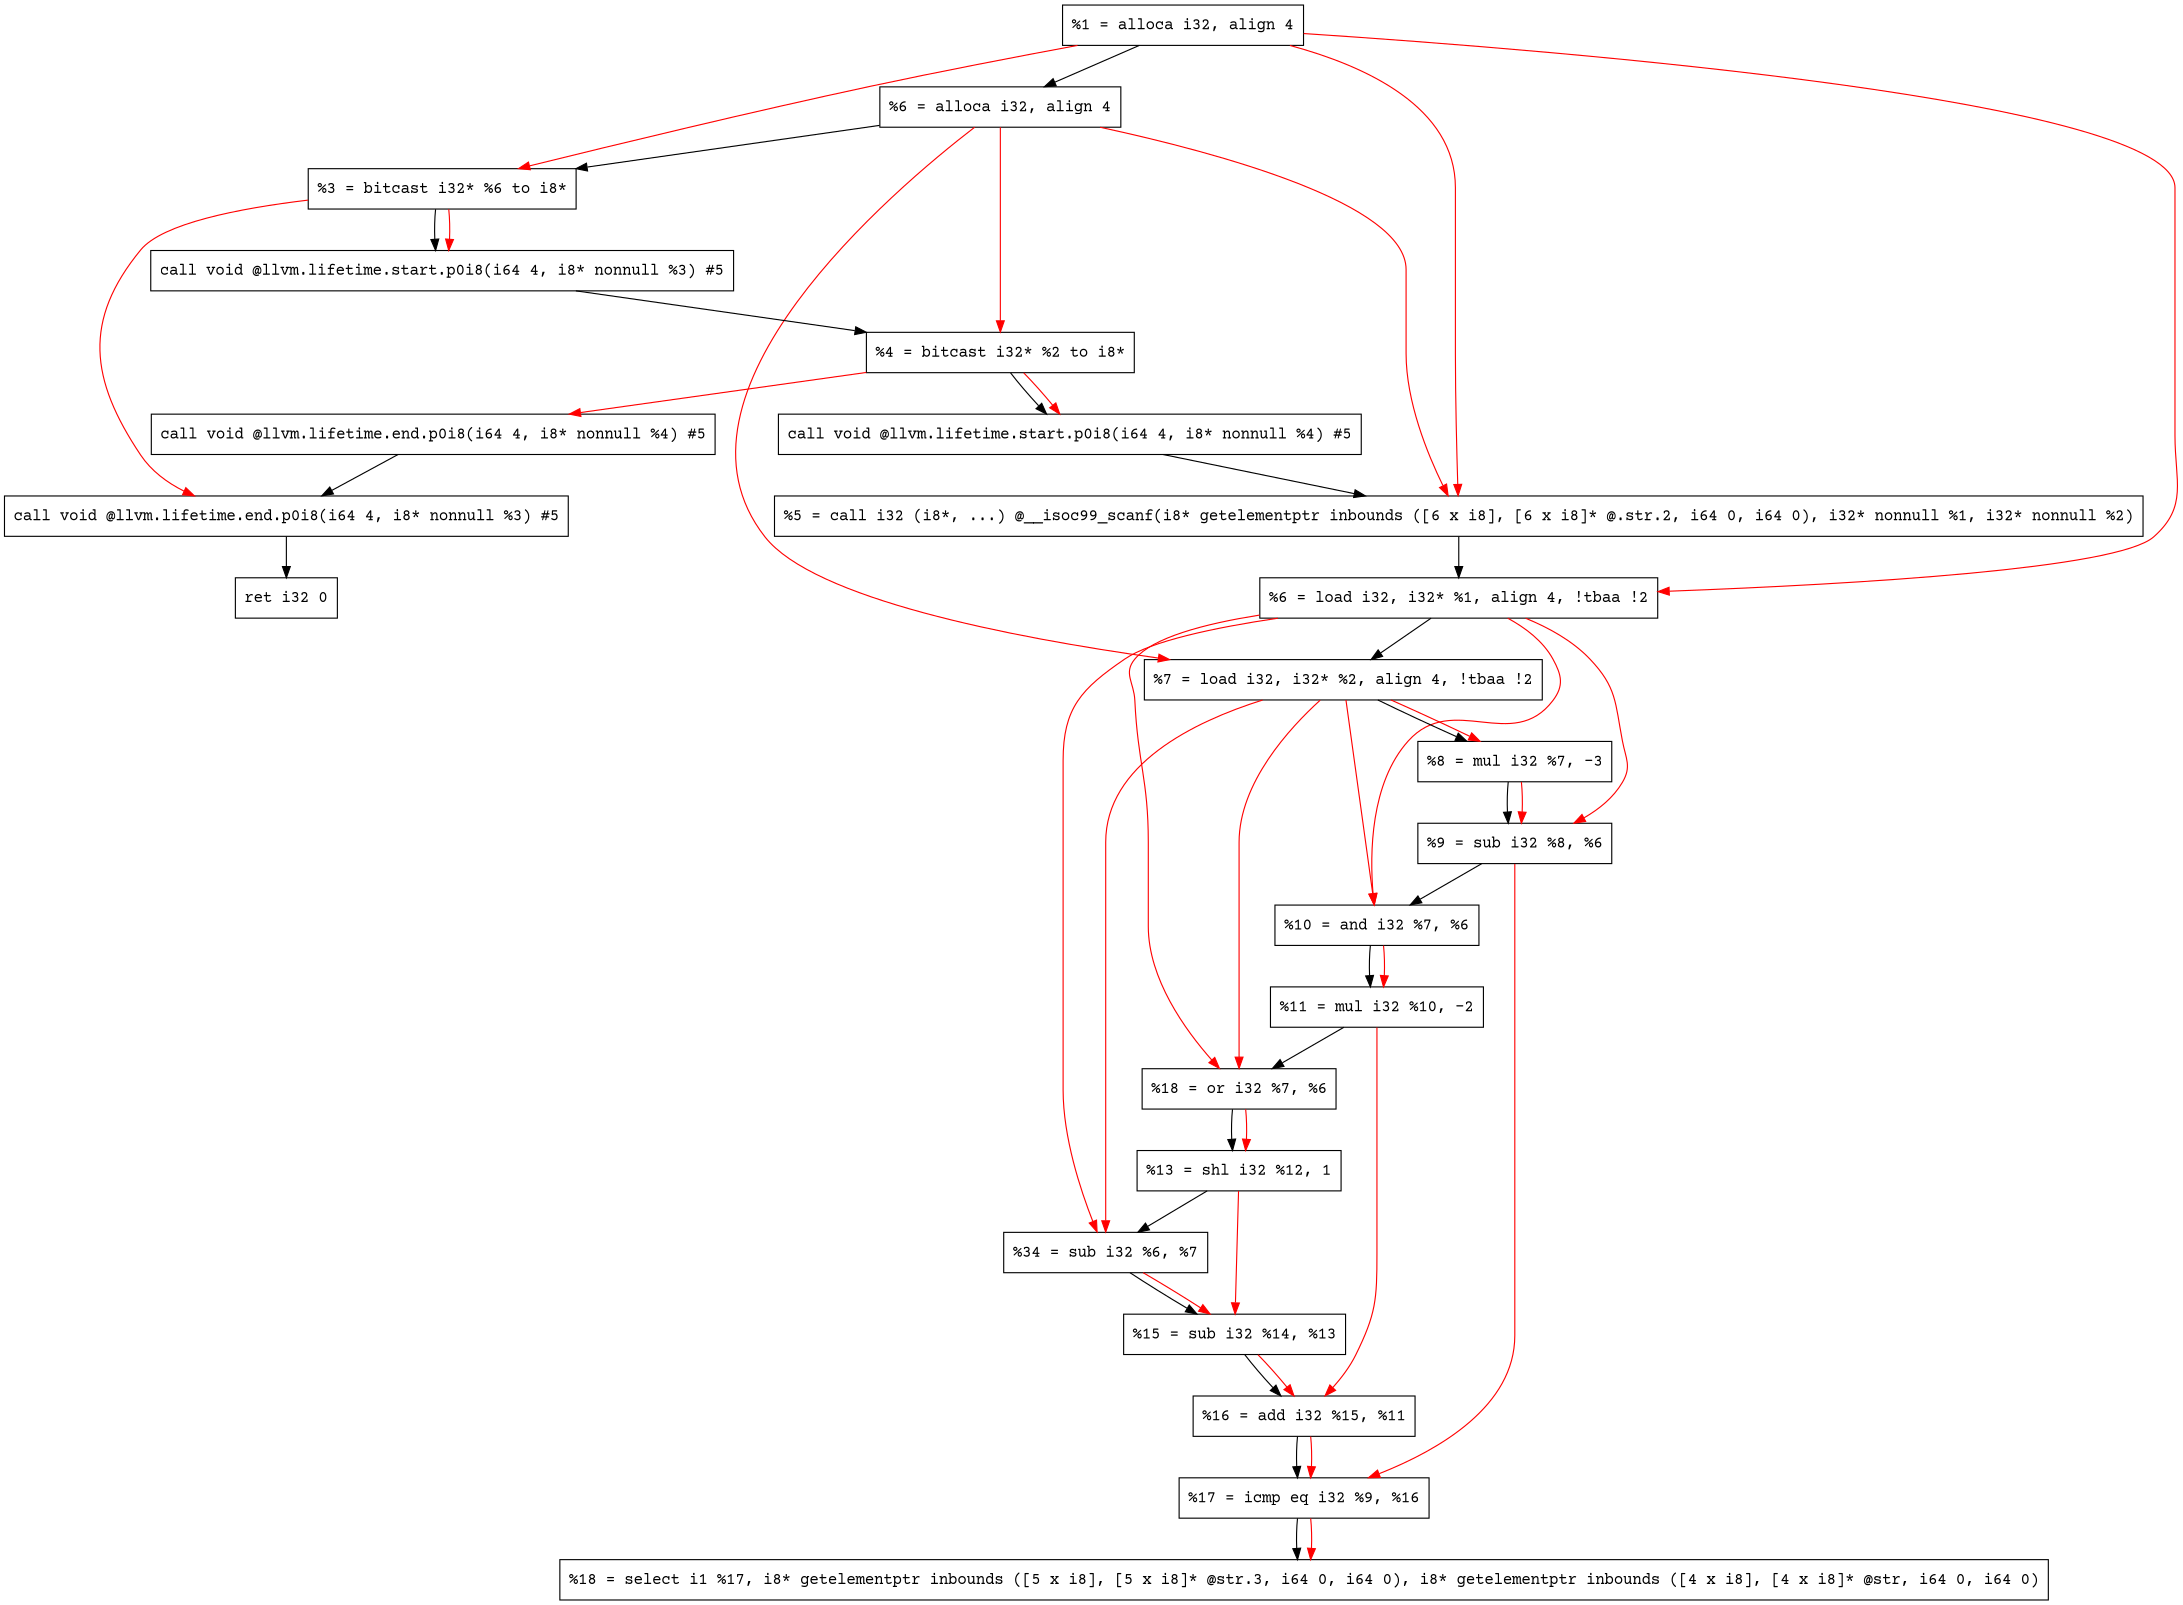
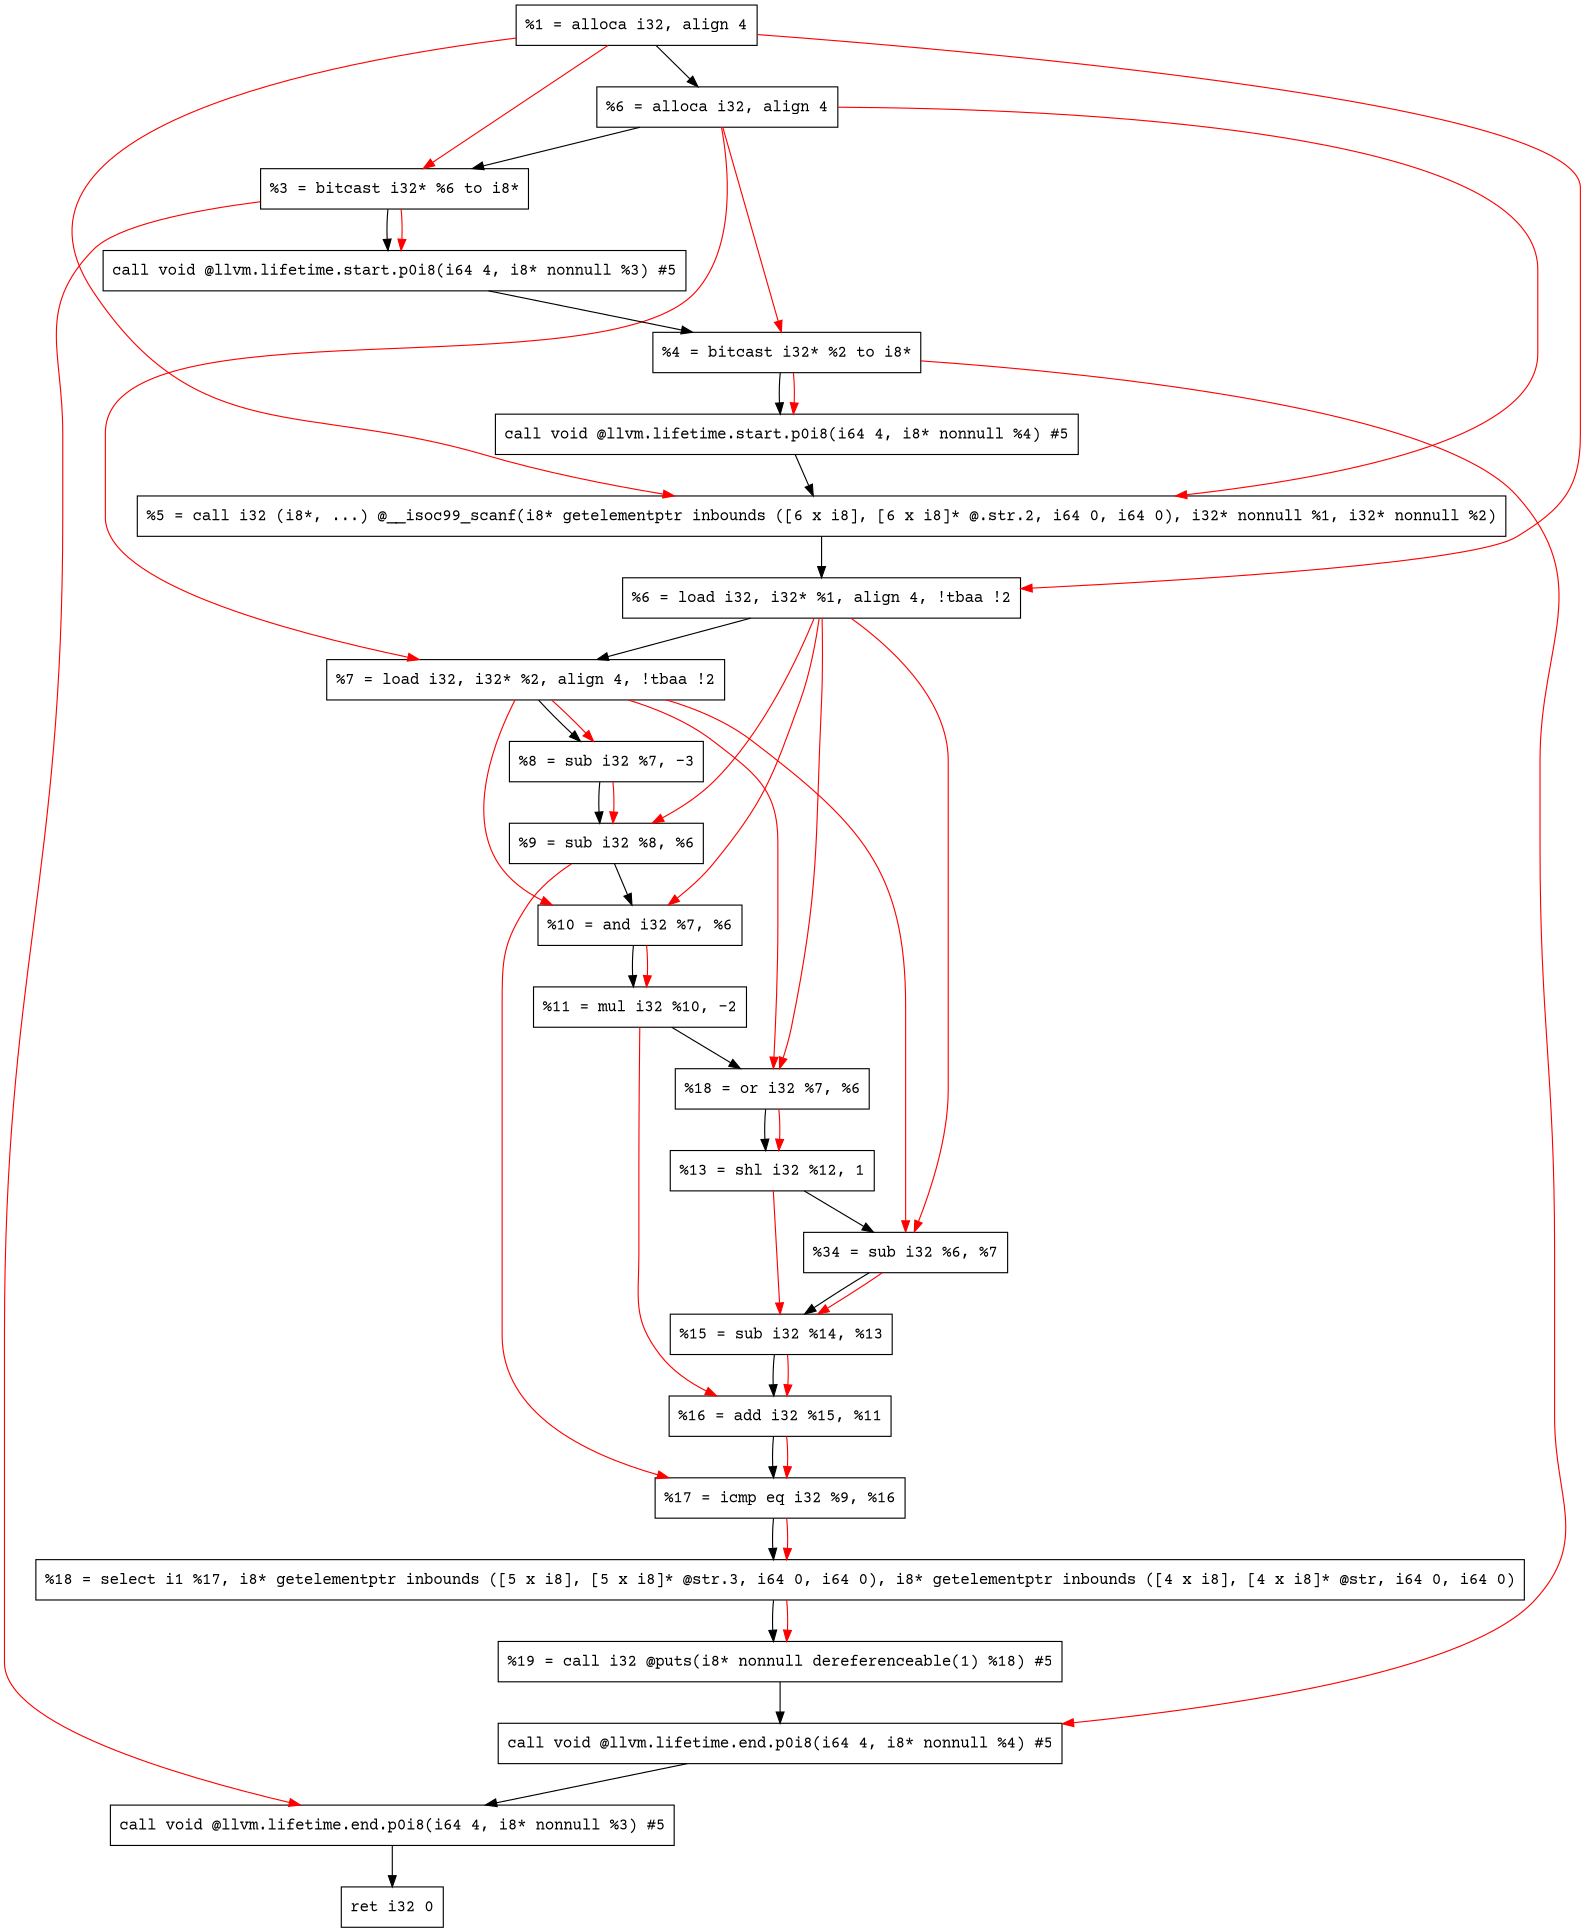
node "%8 = mul i32 %7, -3": label "%8 = mul i32 %7, -3" -> "%8 = sub i32 %7, -3"
node "%19 = call i32 @puts(i8* nonnull dereferenceable(1) %18) #5": added
